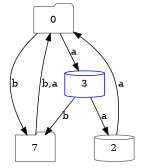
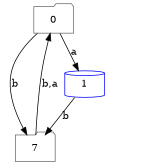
node "3": label "3" -> "1"
node "2": removed
